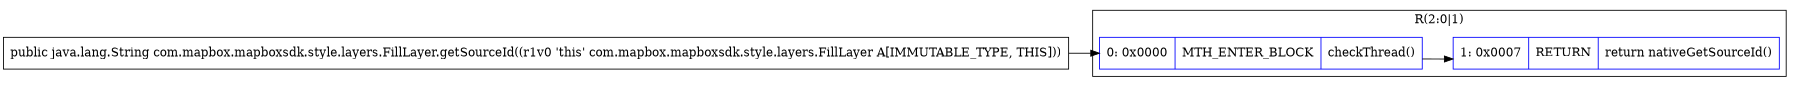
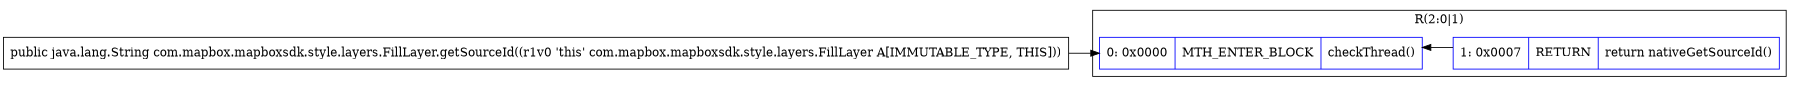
edge "0: 0x0000" -> "1: 0x0007": reversed
